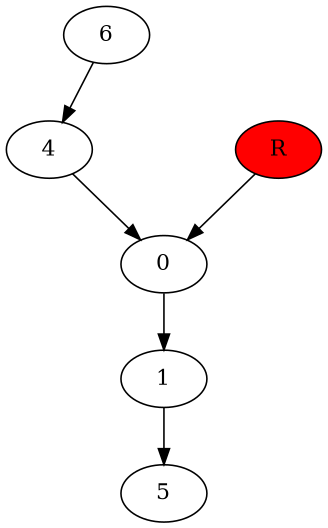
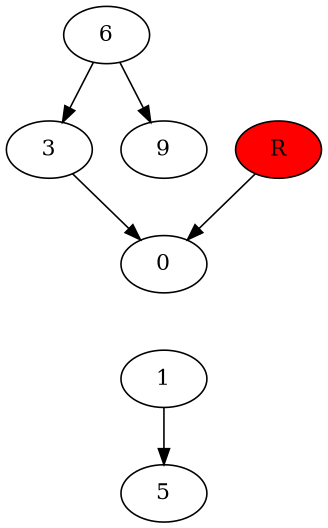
node "4": label "4" -> "3"
node "9": added
edge "0" -> "1": removed
